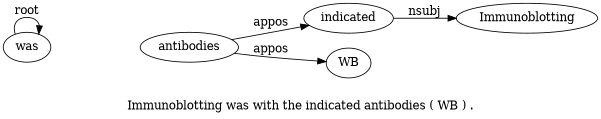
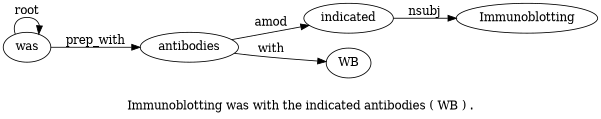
edge "antibodies" -> "indicated": label "appos" -> "amod"
edge "was" -> "antibodies": added, label "prep_with"
edge "antibodies" -> "WB": label "appos" -> "with"
